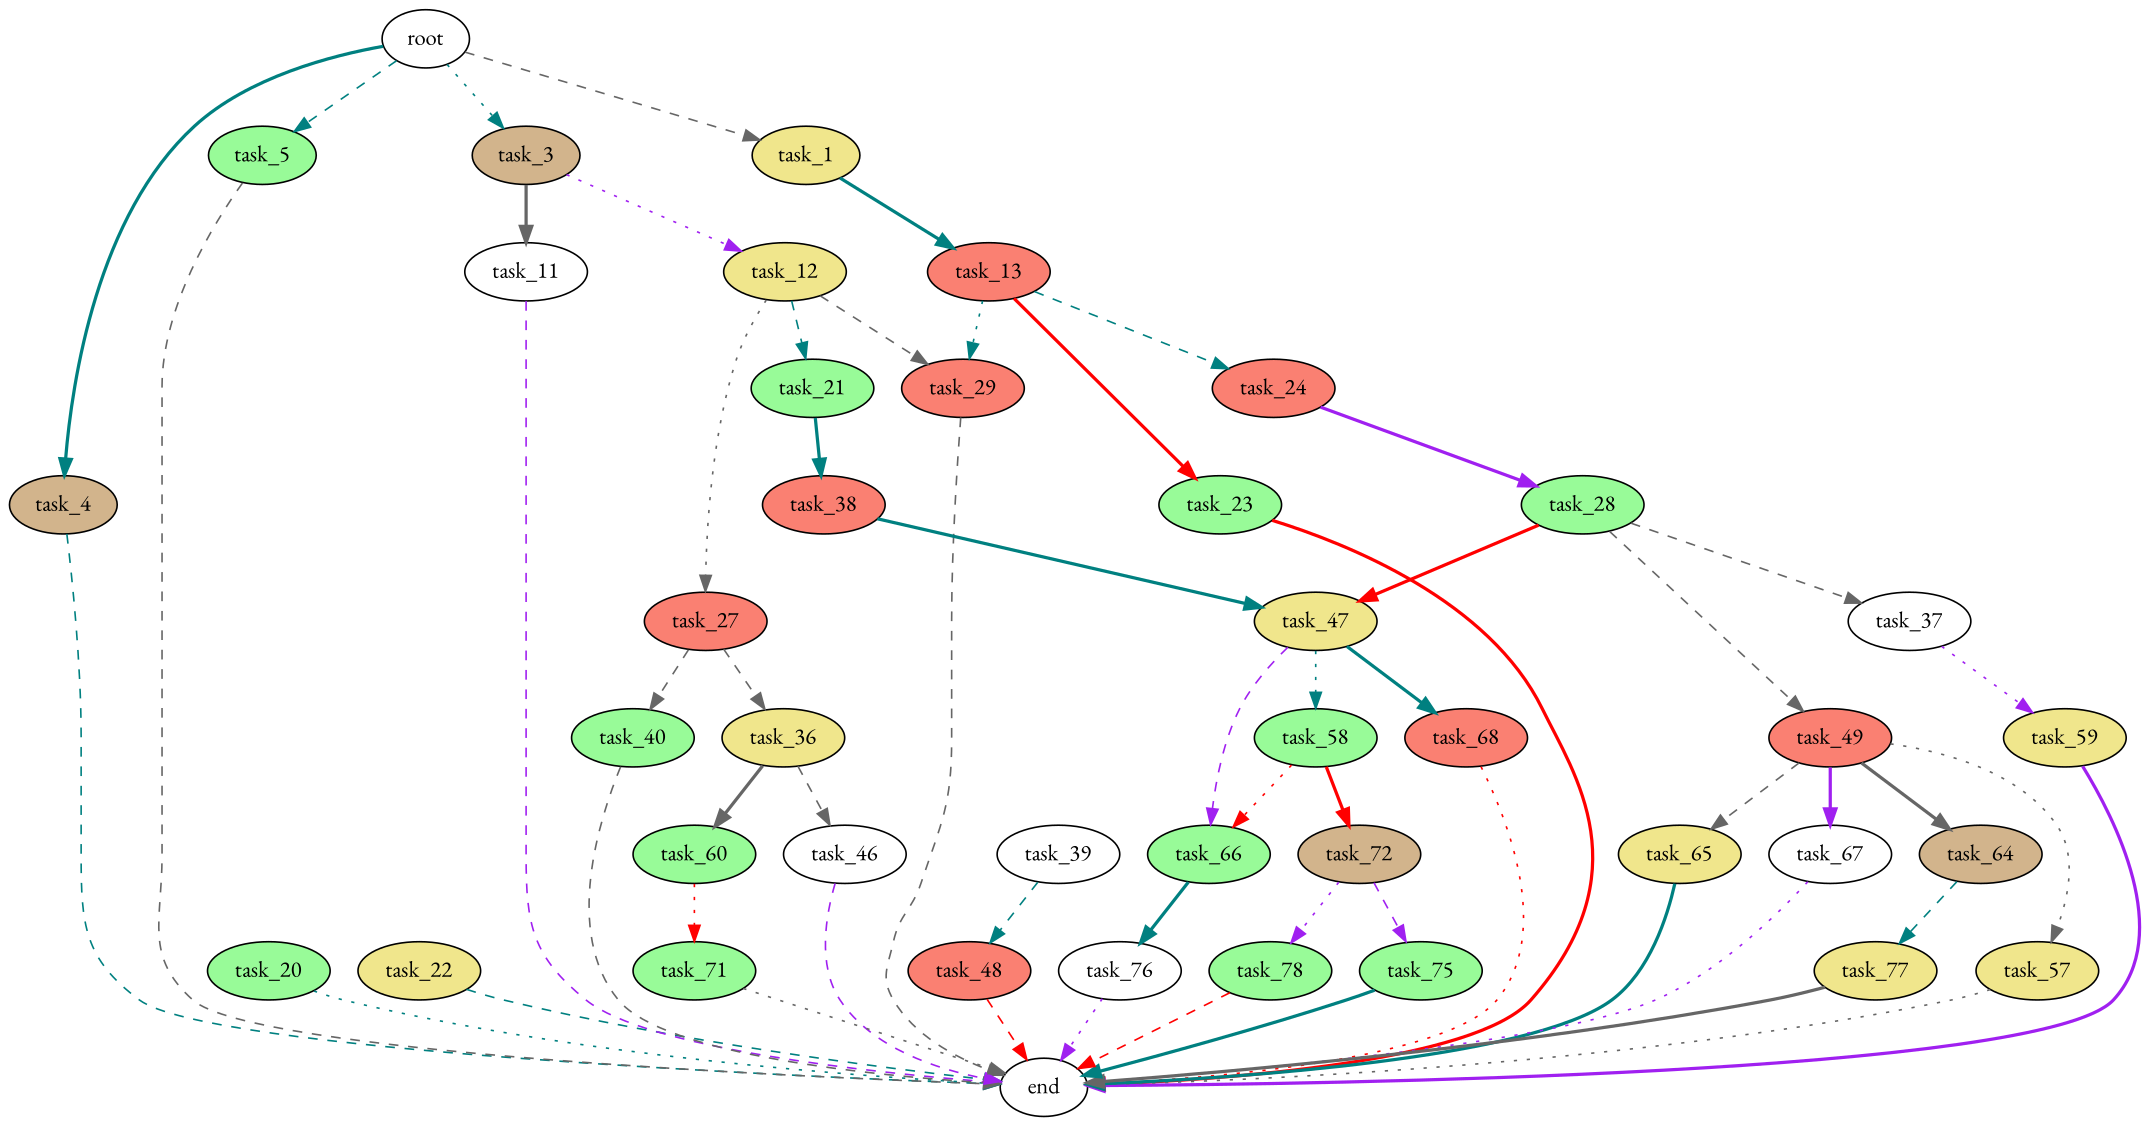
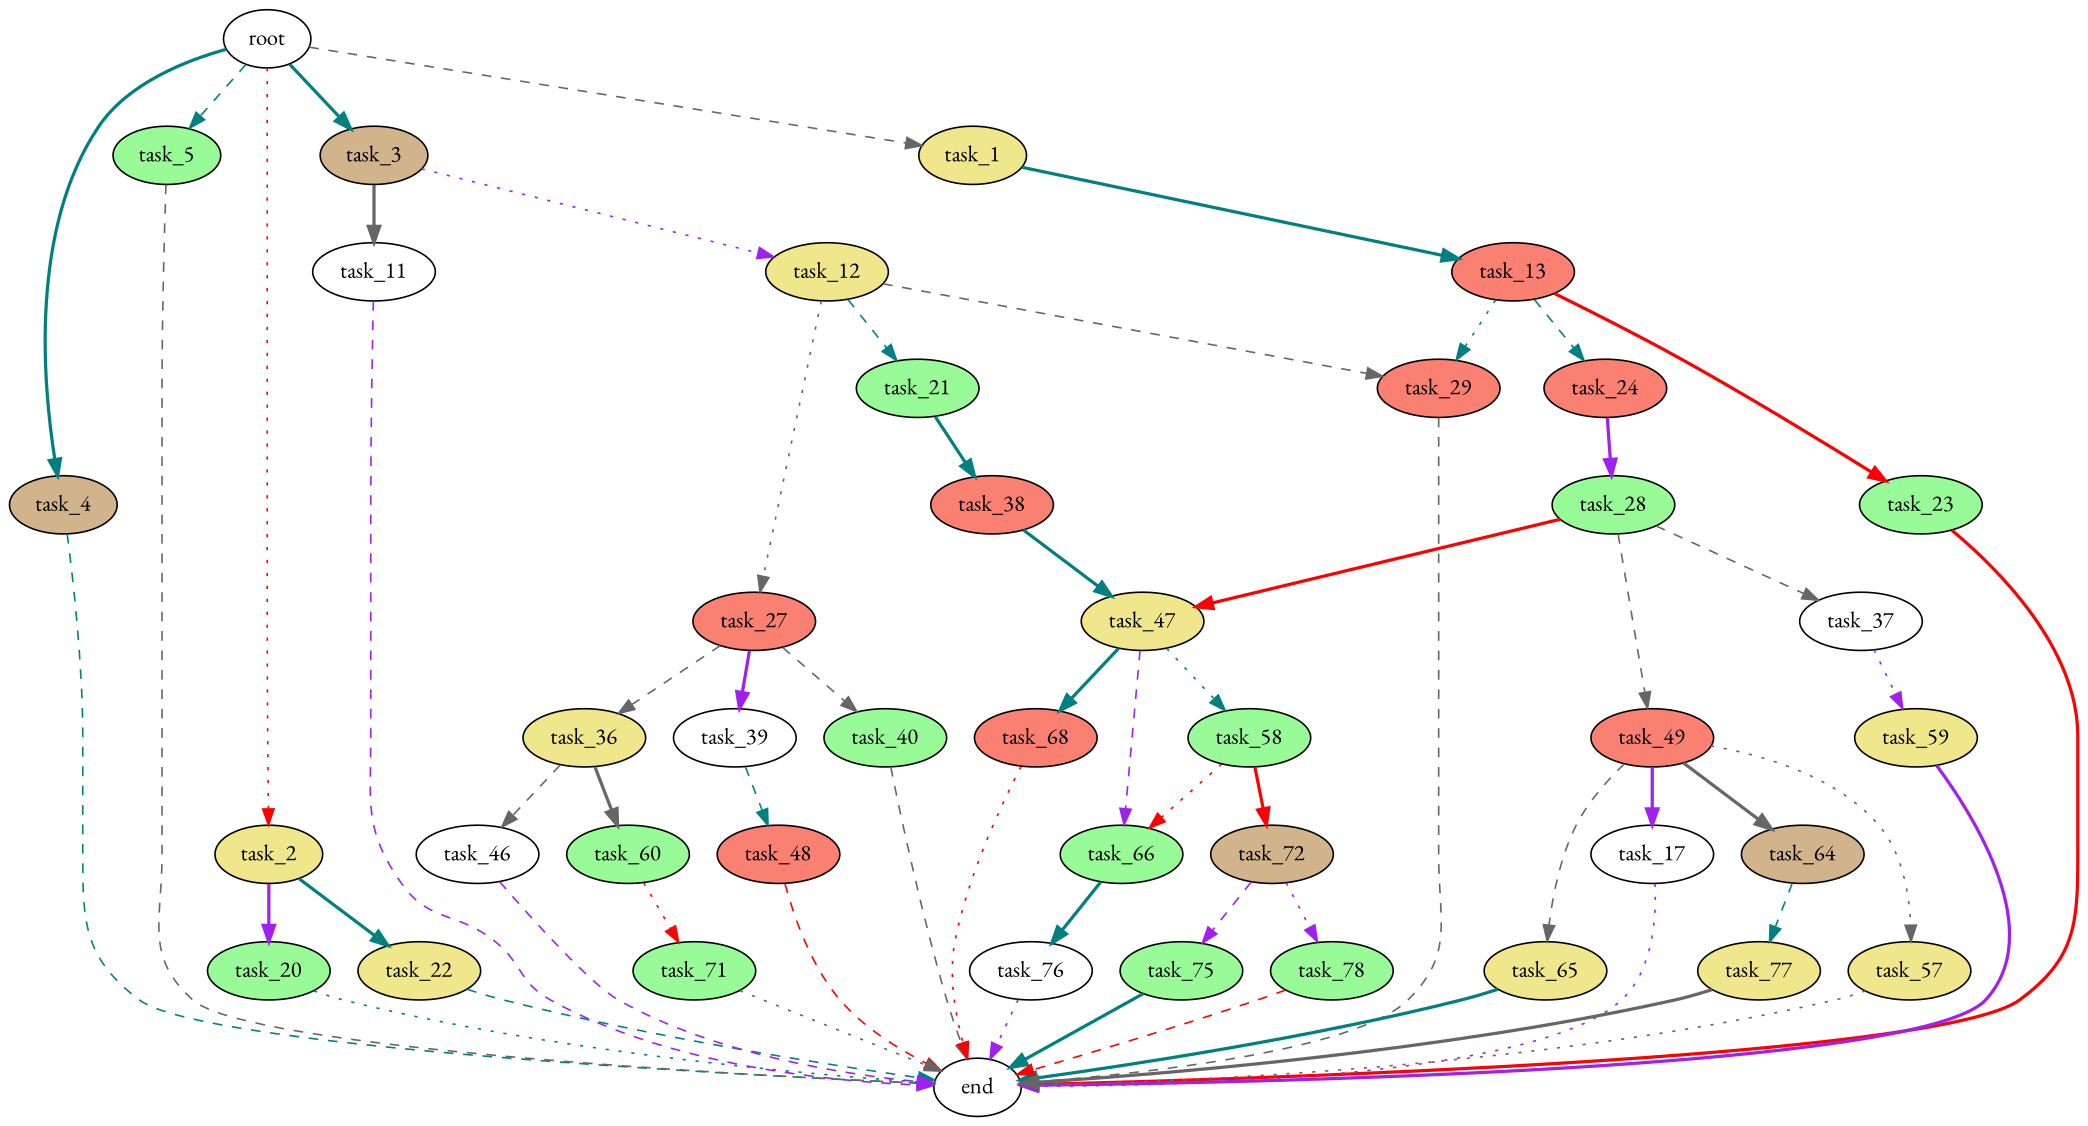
edge "root" -> "task_3": style dotted -> bold
edge "task_27" -> "task_39": added
node "task_2": added
node "task_67": label "task_67" -> "task_17"
